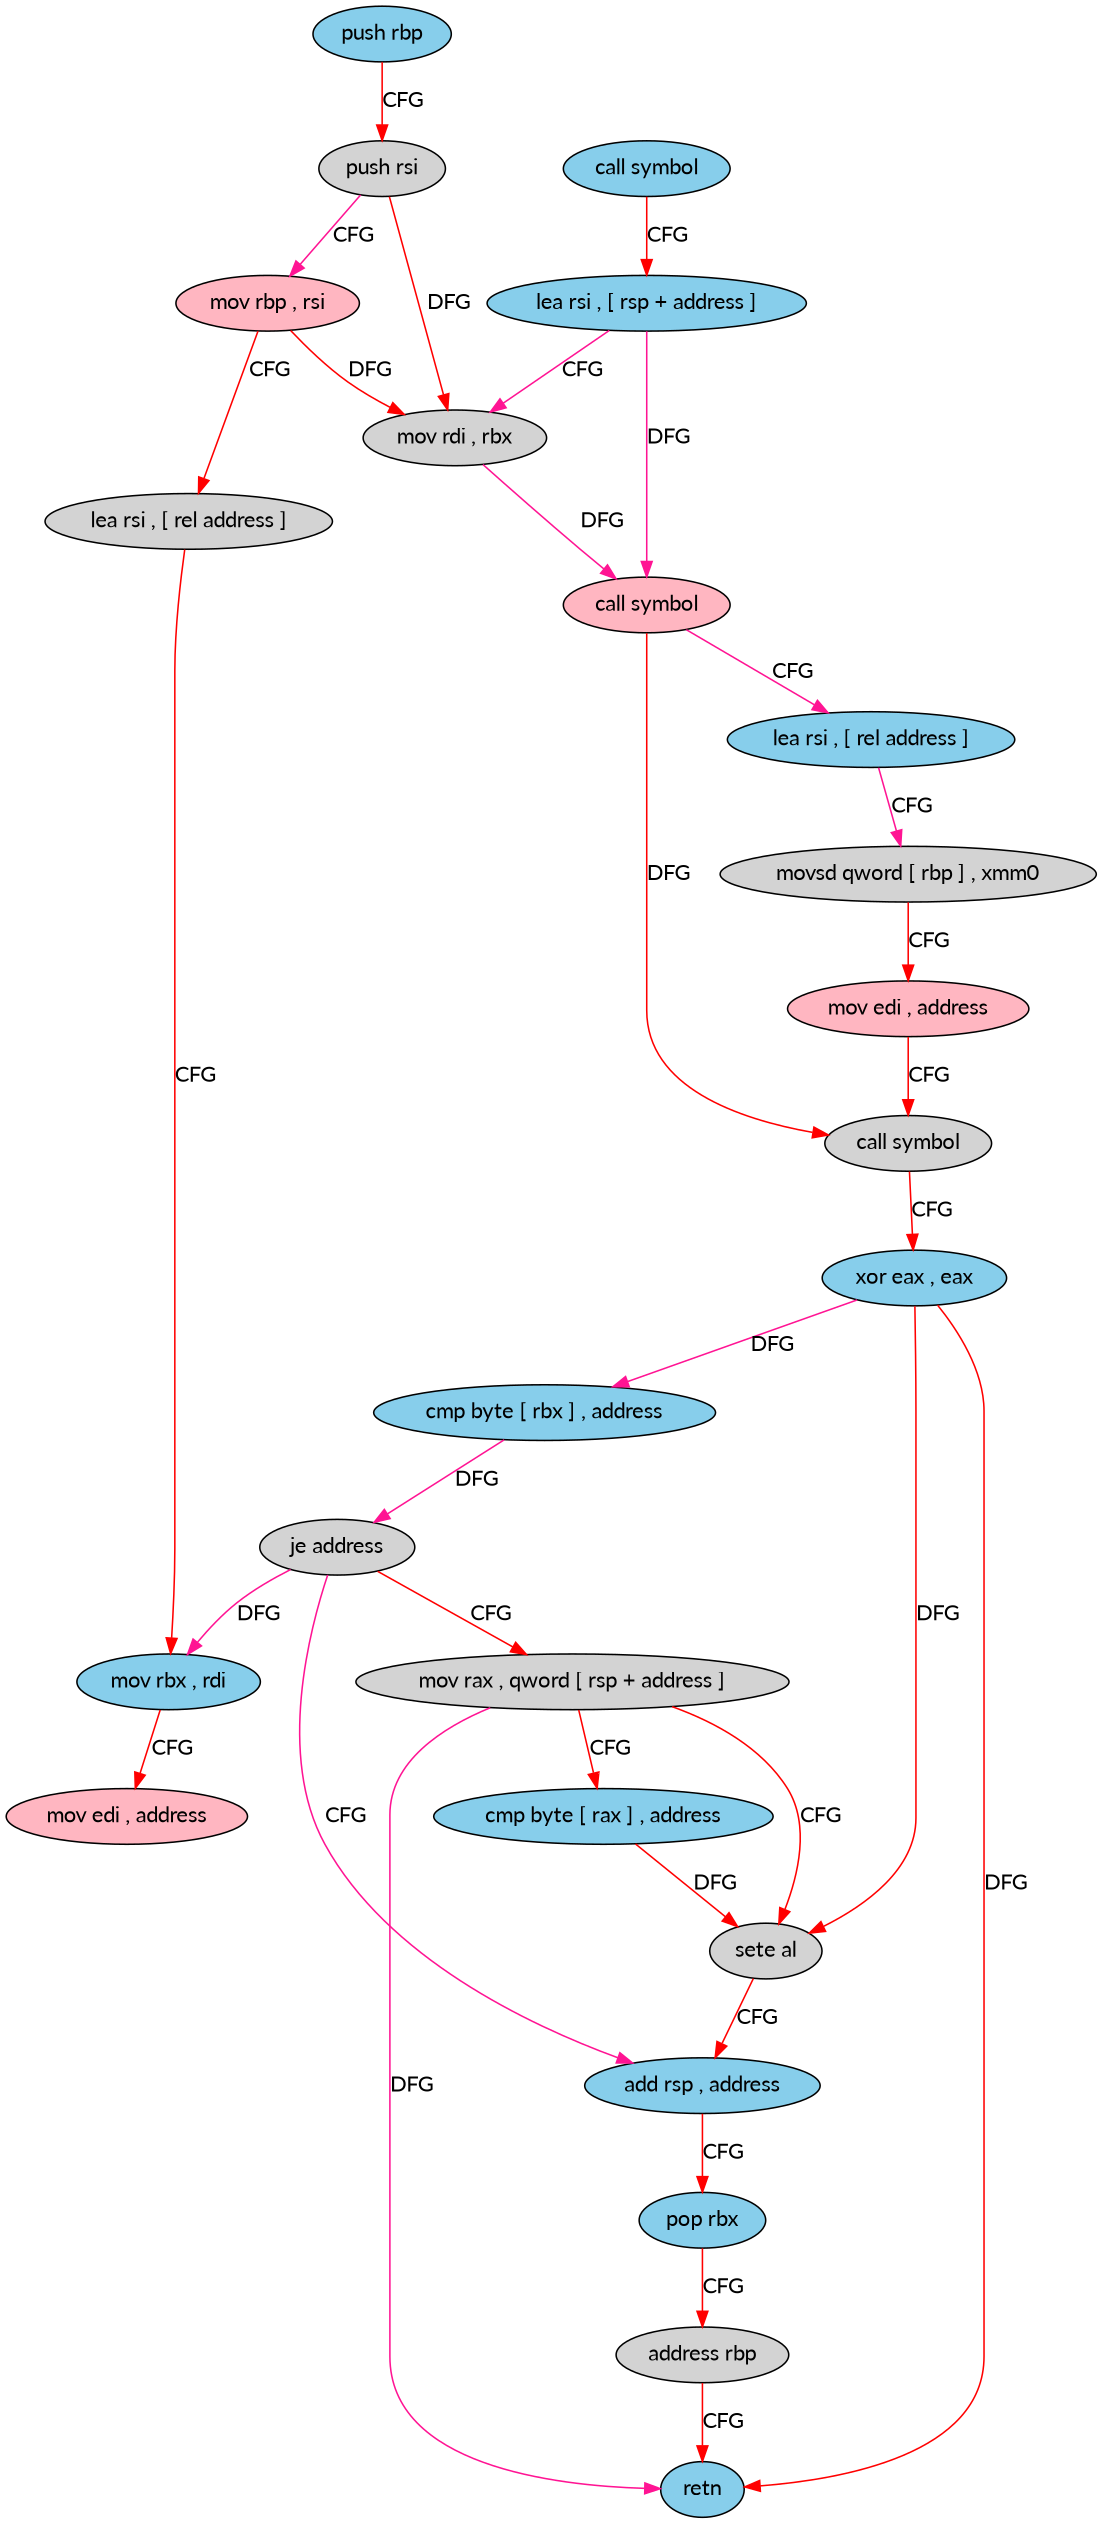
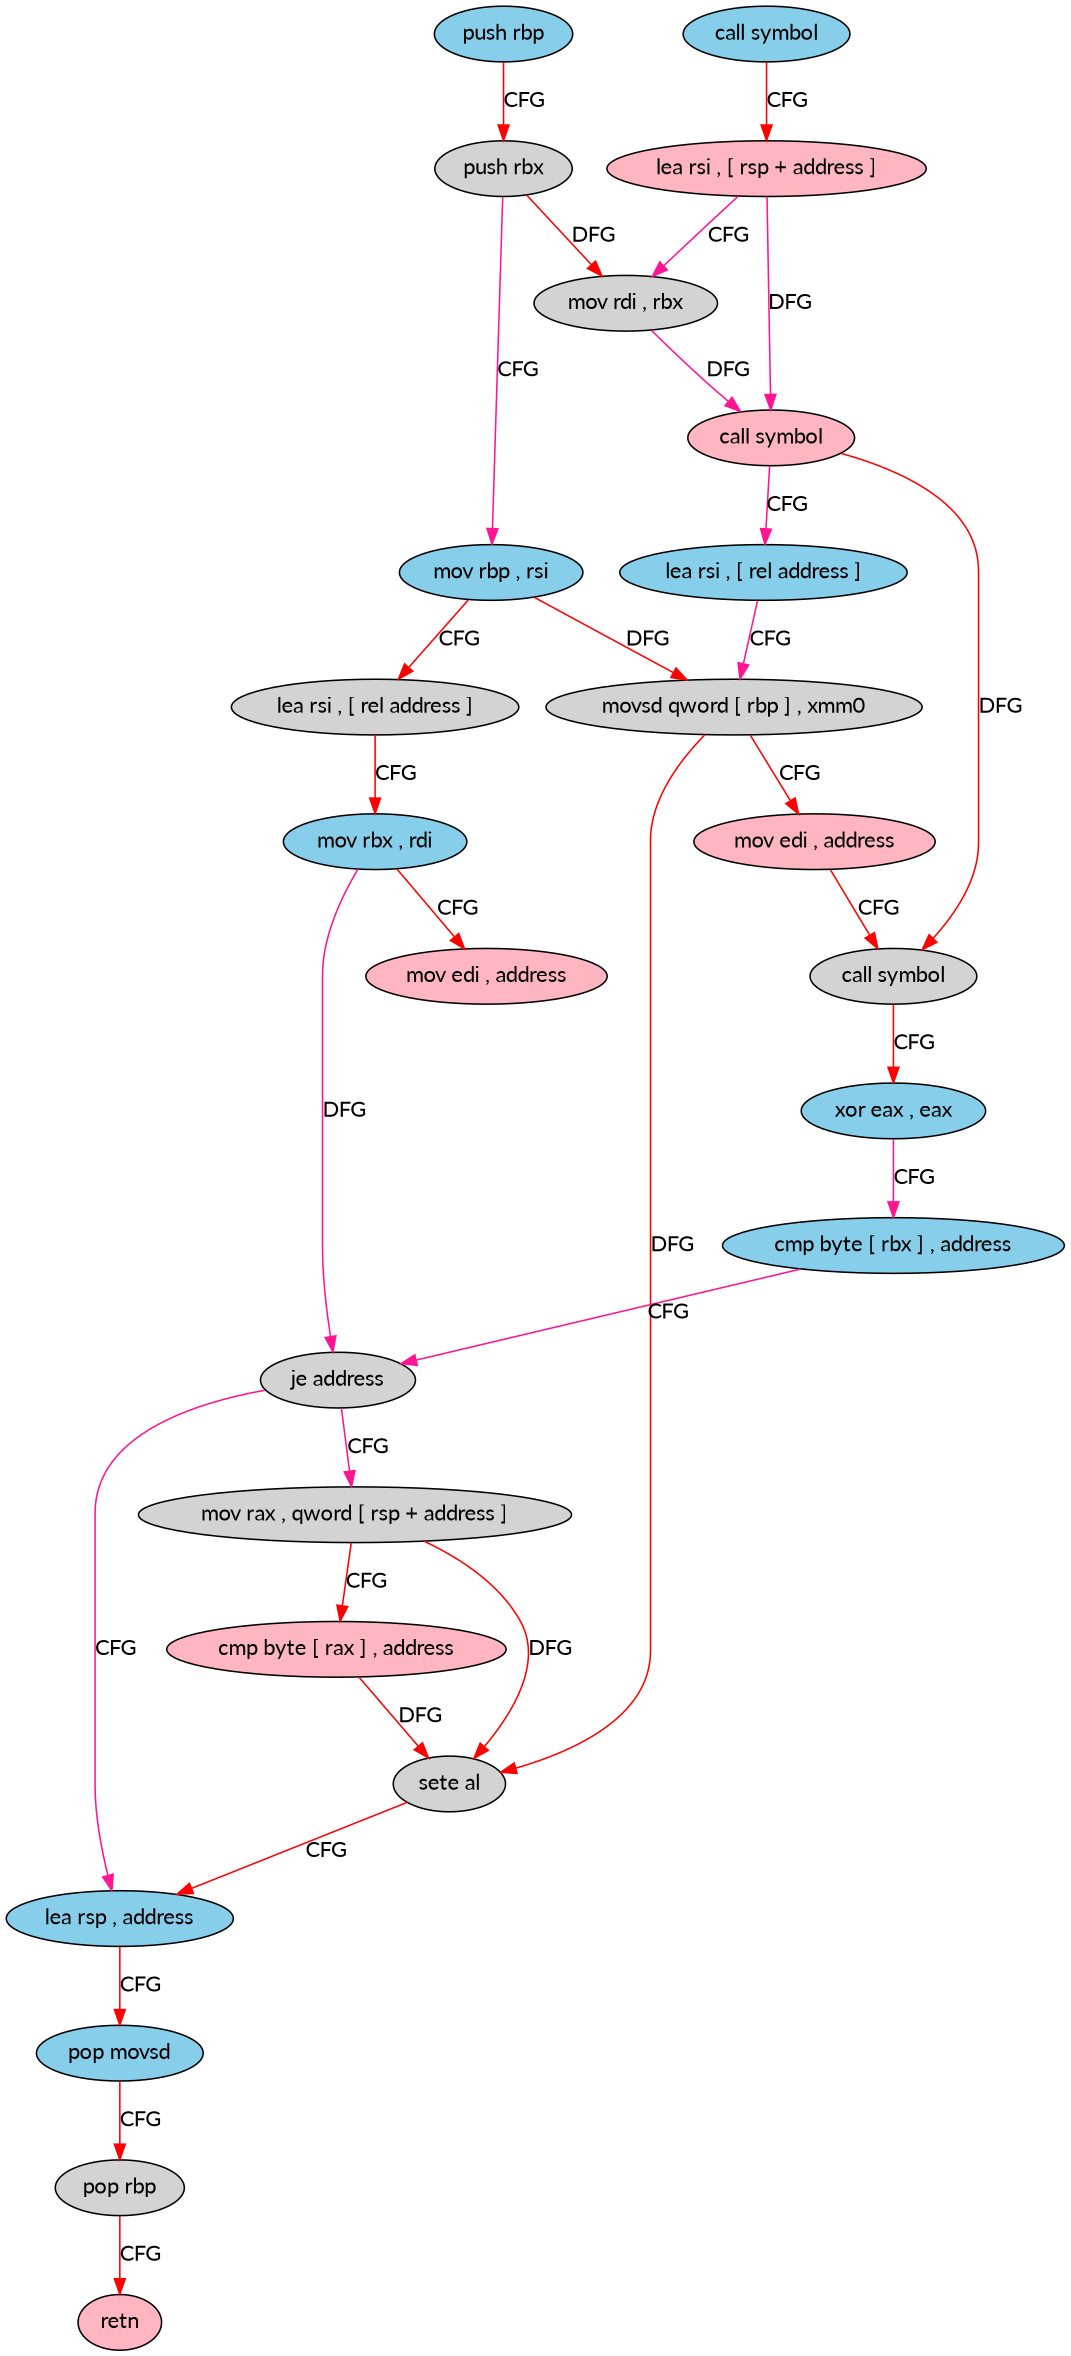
node "push rsi": label "push rsi" -> "push rbx"
node "mov rbp , rsi": fillcolor lightpink -> skyblue
node "lea rsi , [ rsp + address ]": fillcolor skyblue -> lightpink
edge "mov rbp , rsi" -> "mov rdi , rbx": now "mov rbp , rsi" -> "movsd qword [ rbp ] , xmm0"
edge "xor eax , eax" -> "cmp byte [ rbx ] , address": label "DFG" -> "CFG"
edge "cmp byte [ rbx ] , address" -> "je address": label "DFG" -> "CFG"
edge "je address" -> "mov rbx , rdi": reversed
edge "je address" -> "mov rax , qword [ rsp + address ]": color red -> deeppink
edge "xor eax , eax" -> "sete al": now "movsd qword [ rbp ] , xmm0" -> "sete al"
node "cmp byte [ rax ] , address": fillcolor skyblue -> lightpink
edge "mov rax , qword [ rsp + address ]" -> "sete al": label "CFG" -> "DFG"
edge "xor eax , eax" -> "retn": removed, label "DFG"
node "add rsp , address": label "add rsp , address" -> "lea rsp , address"
edge "mov rax , qword [ rsp + address ]" -> "retn": removed, label "DFG"
node "pop rbx": label "pop rbx" -> "pop movsd"
node "address rbp": label "address rbp" -> "pop rbp"
node "retn": fillcolor skyblue -> lightpink
